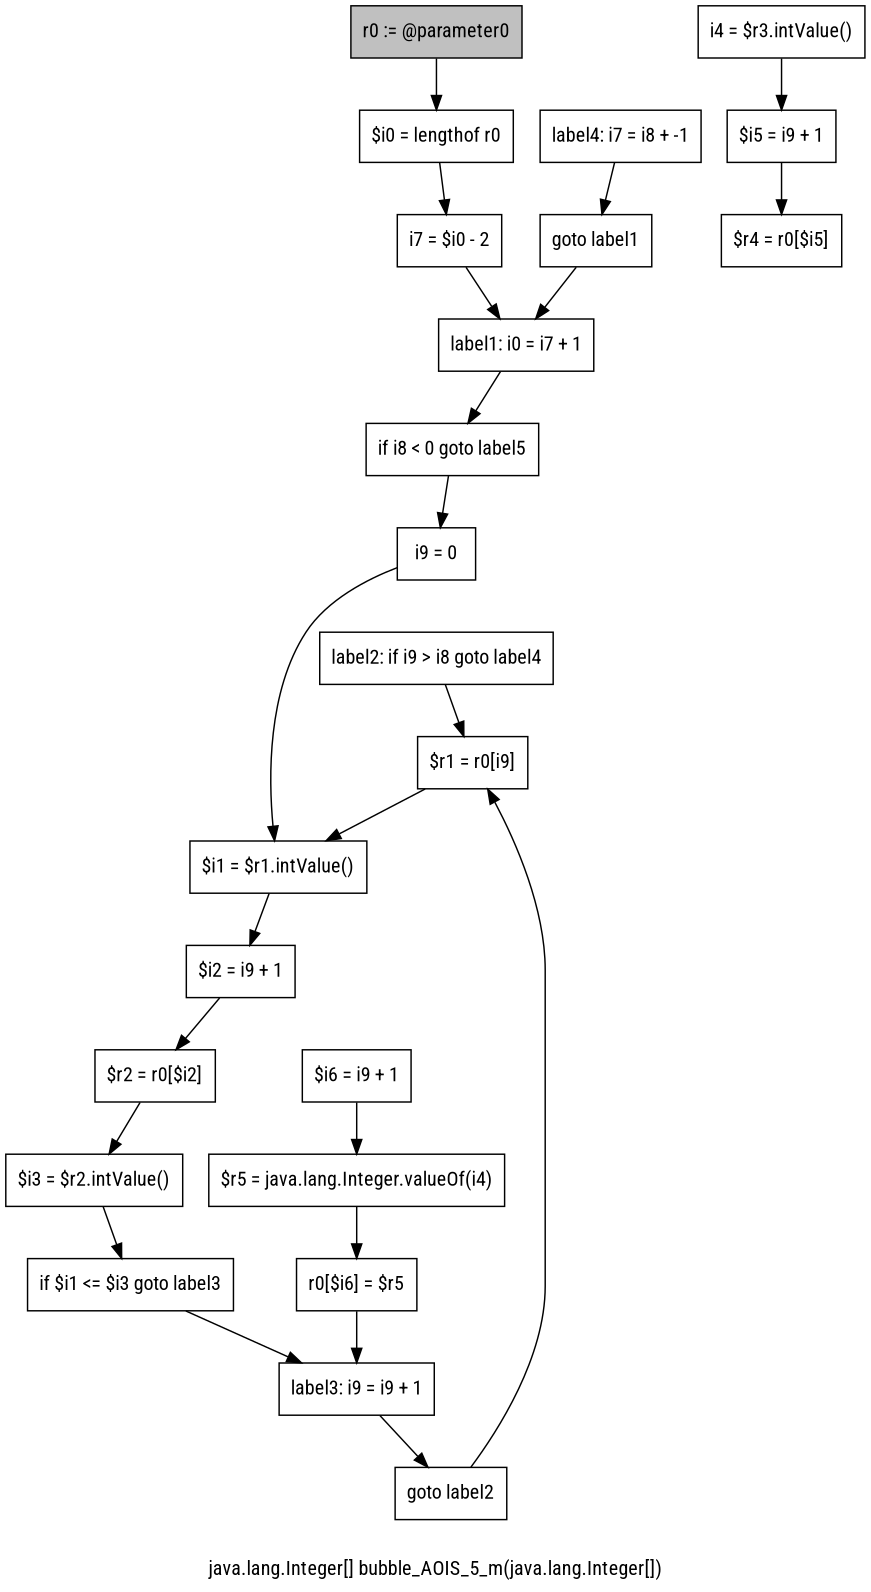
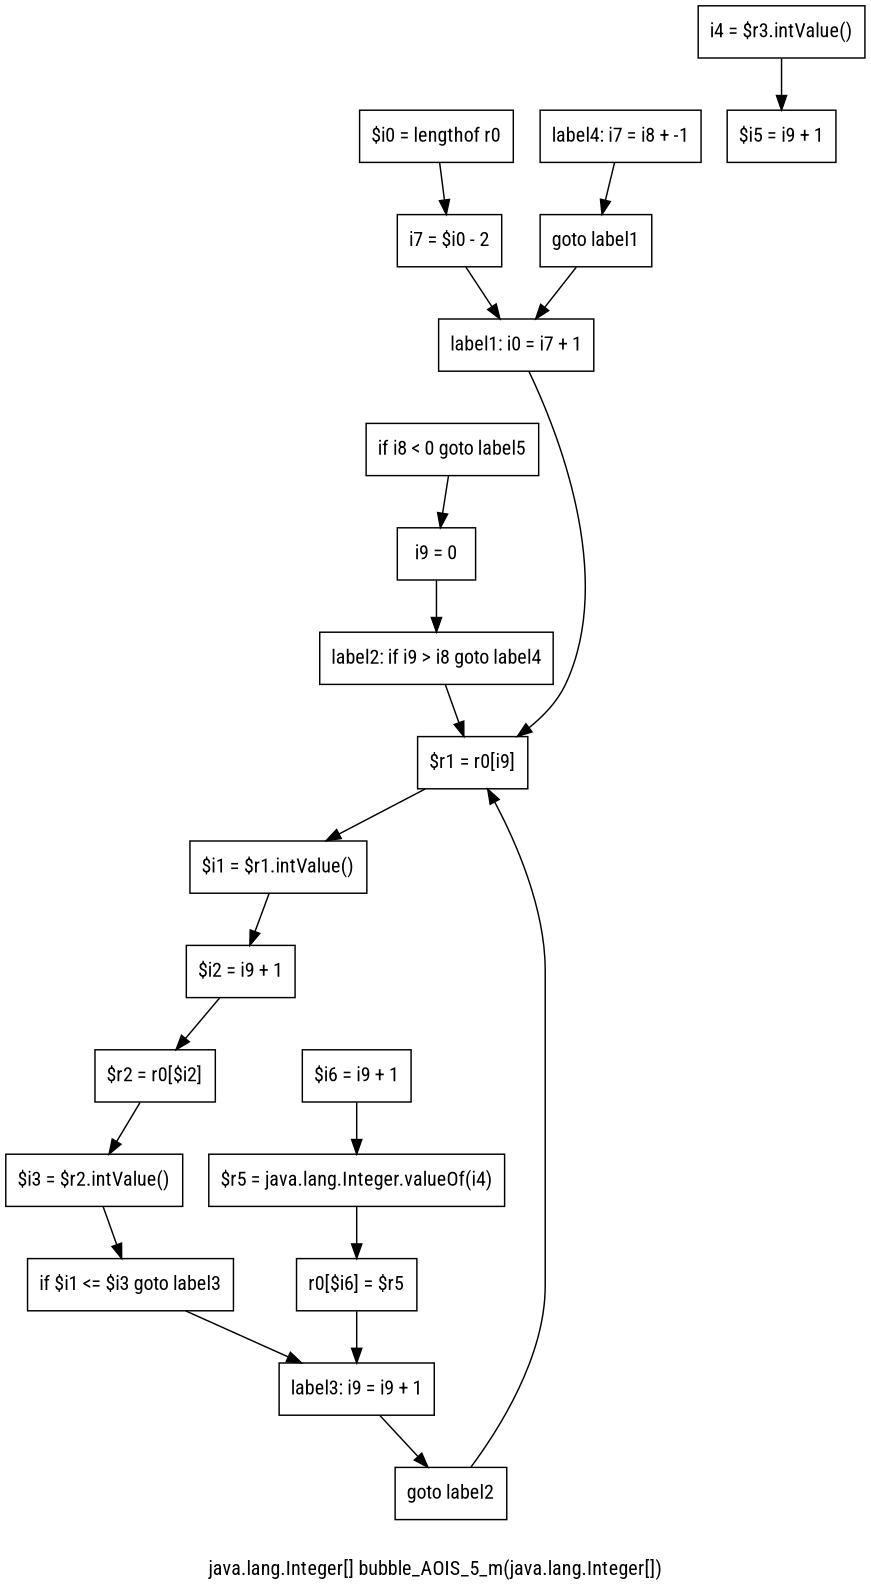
node "r0 := @parameter0": removed
node "$r4 = r0[$i5]": removed
edge "label1: i0 = i7 + 1" -> "if i8 < 0 goto label5": now "label1: i0 = i7 + 1" -> "$r1 = r0[i9]"
edge "i9 = 0" -> "$i1 = $r1.intValue()": now "i9 = 0" -> "label2: if i9 > i8 goto label4"
